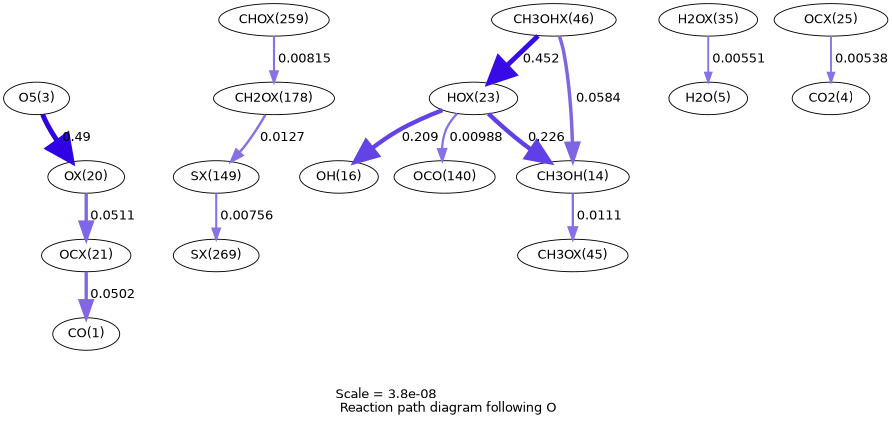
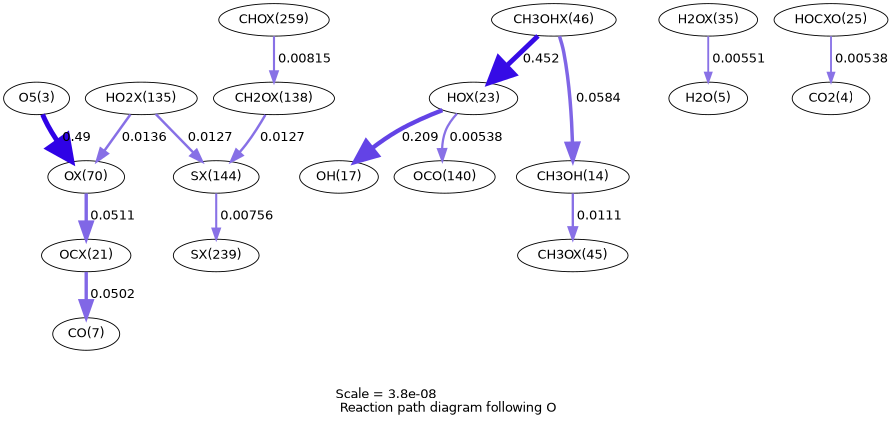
node "OCX(25)": label "OCX(25)" -> "HOCXO(25)"
node "HO2X(135)": added
node "CH2OX(178)": label "CH2OX(178)" -> "CH2OX(138)"
edge "HOX(23)" -> "CH3OH(14)": removed, label "0.226"
edge "HOX(23)" -> "OCO(140)": label " 0.00988" -> " 0.00538"
node "OX(20)": label "OX(20)" -> "OX(70)"
node "SX(149)": label "SX(149)" -> "SX(144)"
node "OH(16)": label "OH(16)" -> "OH(17)"
node "SX(269)": label "SX(269)" -> "SX(239)"
node "CO(1)": label "CO(1)" -> "CO(7)"
